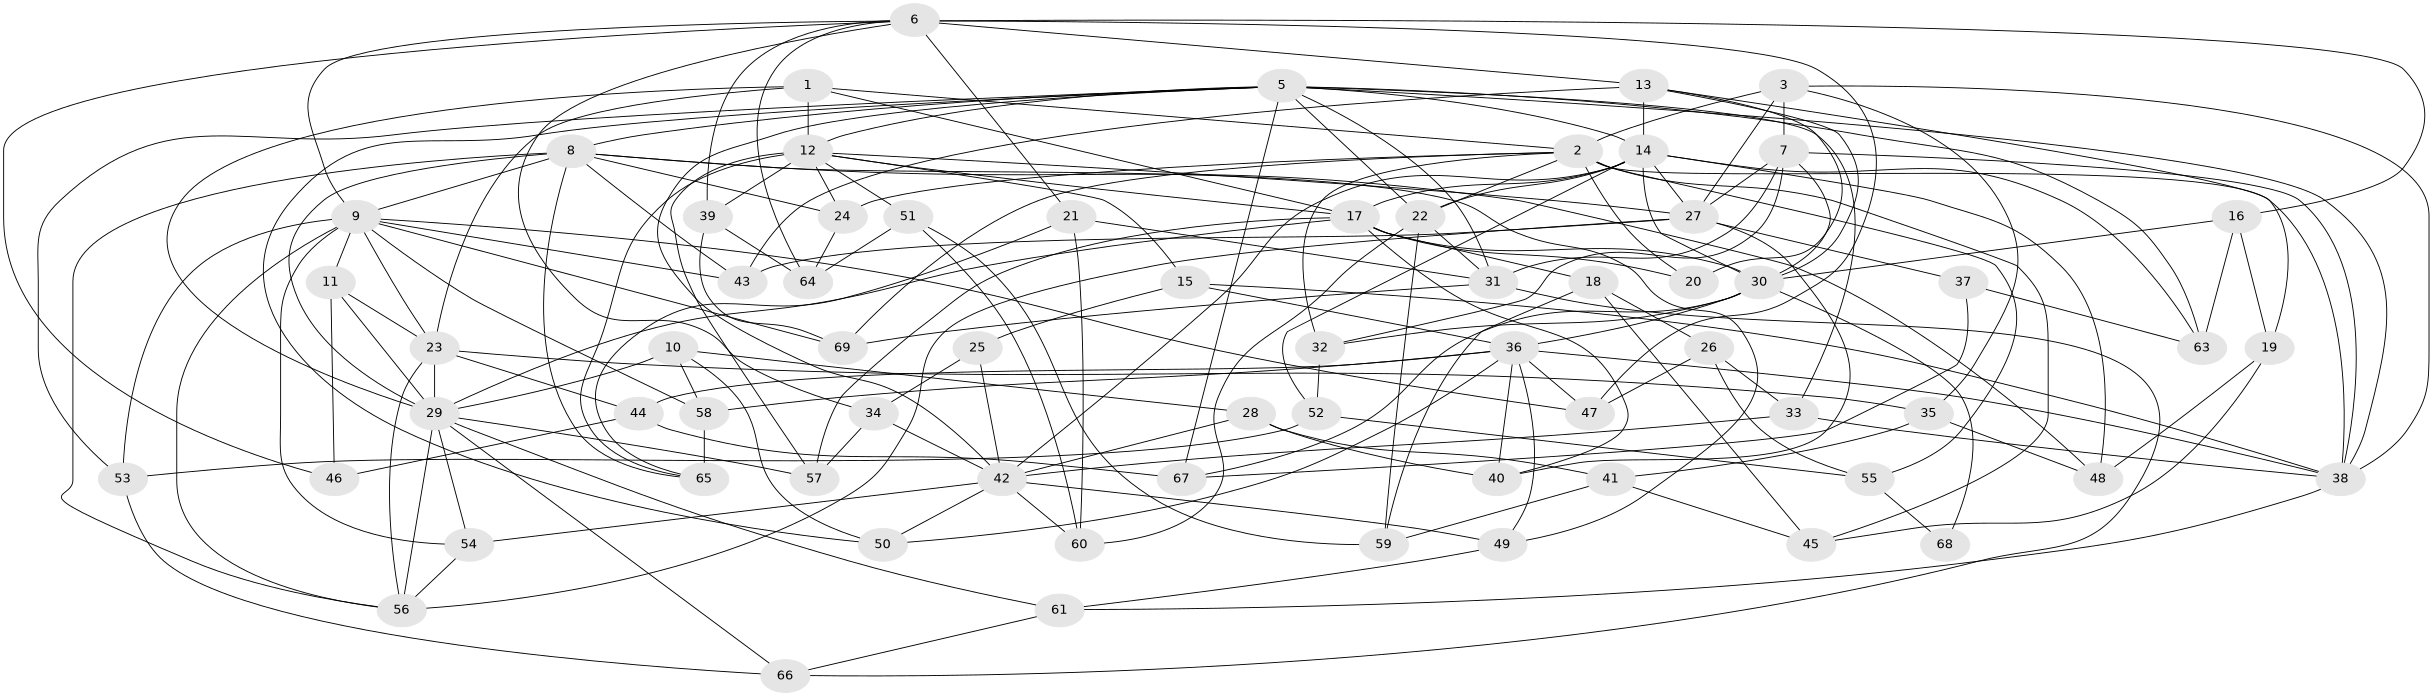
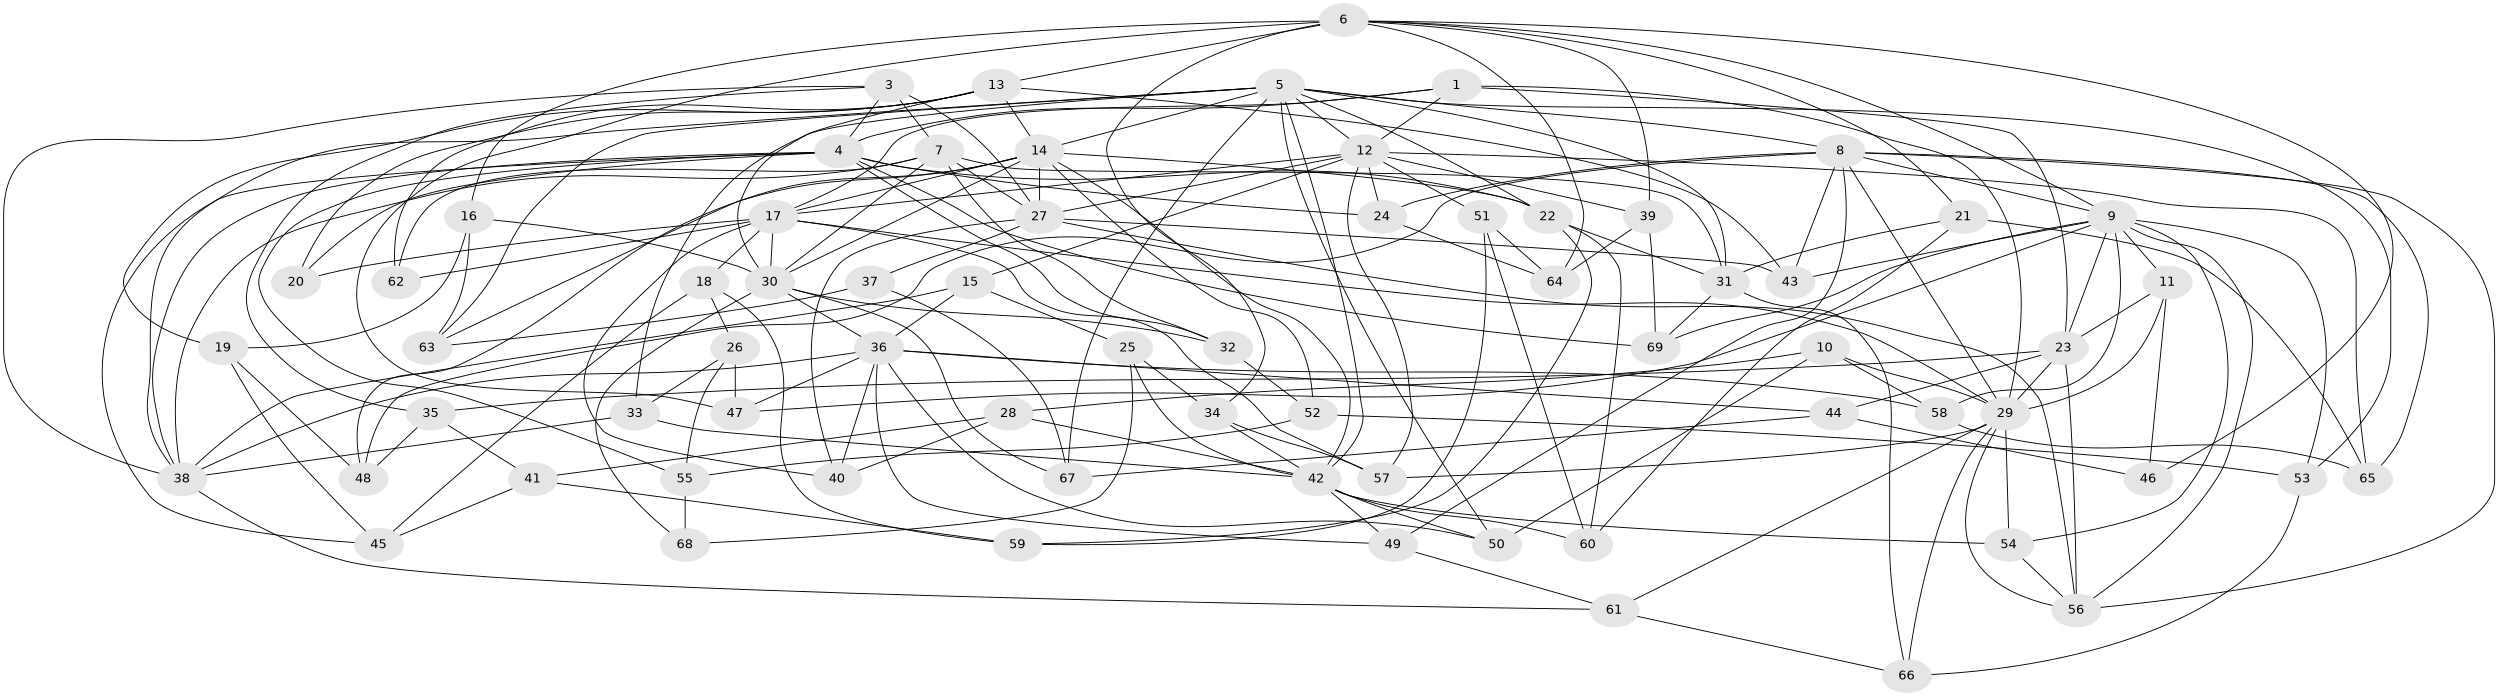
node "2": label "2" -> "4"
node "62": added
edge "25" -- "68": added
